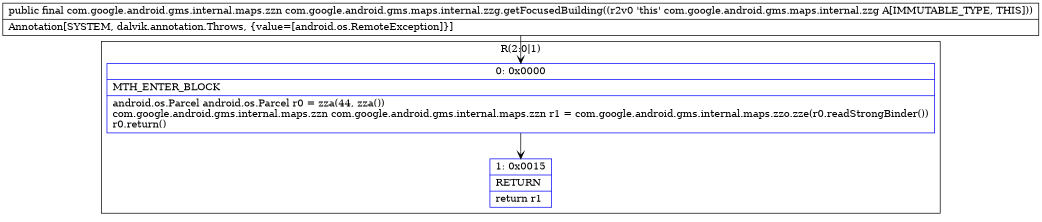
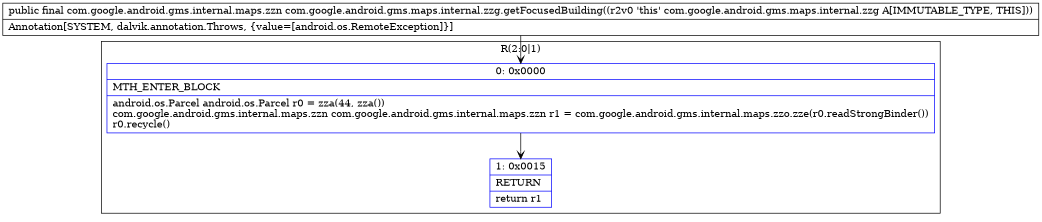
node "0: 0x0000": text "r0.return()" -> "r0.recycle()"
